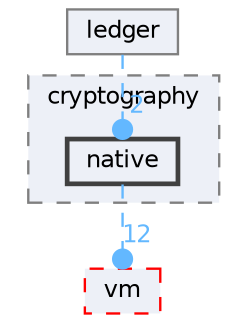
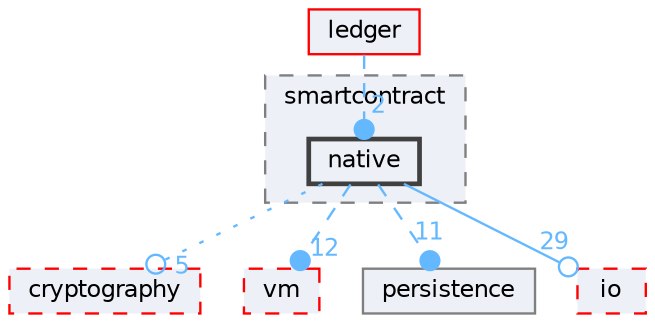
node "ledger": color grey50 -> red
cluster "cryptography": label "cryptography" -> "smartcontract"
node "cryptography": added
node "persistence": added
node "io": added
